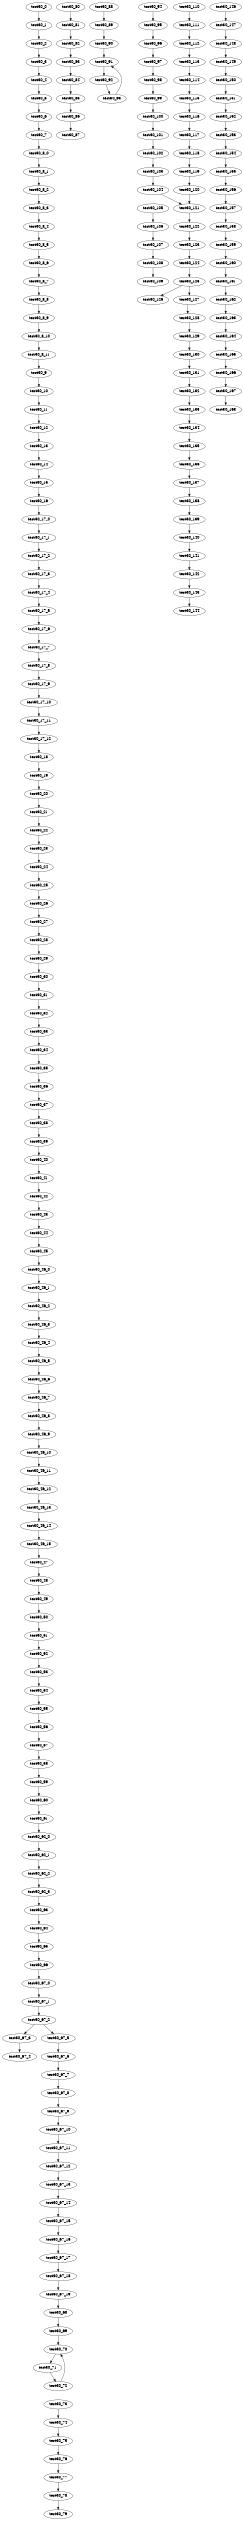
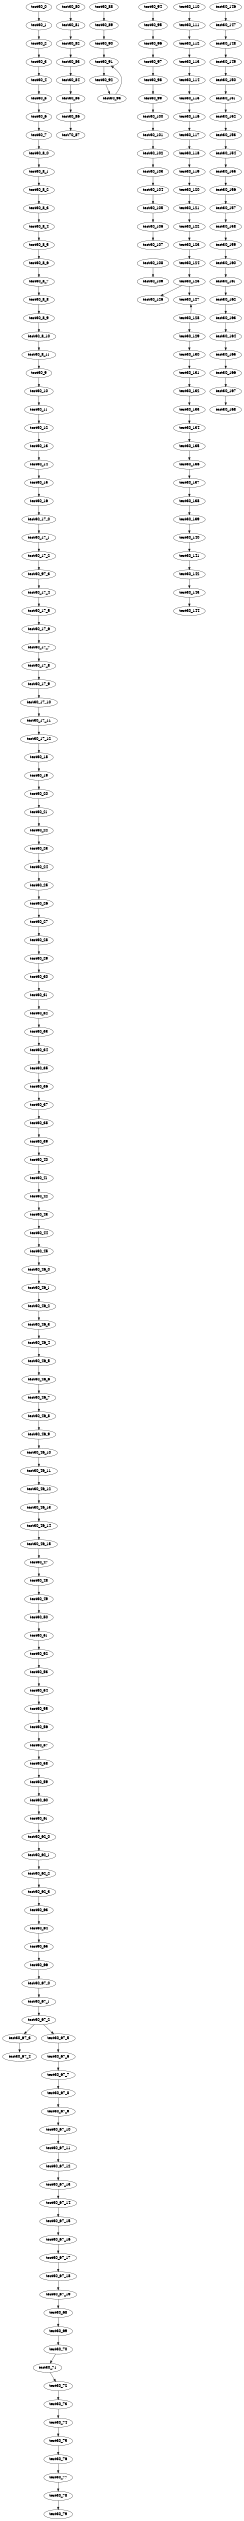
node "test30_87": label "test30_87" -> "test70_87"
edge "test30_104" -> "test30_121": now "test30_104" -> "test30_105"
edge "test30_107" -> "test30_108": removed
edge "test30_127" -> "test30_128": reversed
node "test30_17_3": label "test30_17_3" -> "test30_97_3"
edge "test30_72" -> "test30_70": now "test30_72" -> "test30_73"
